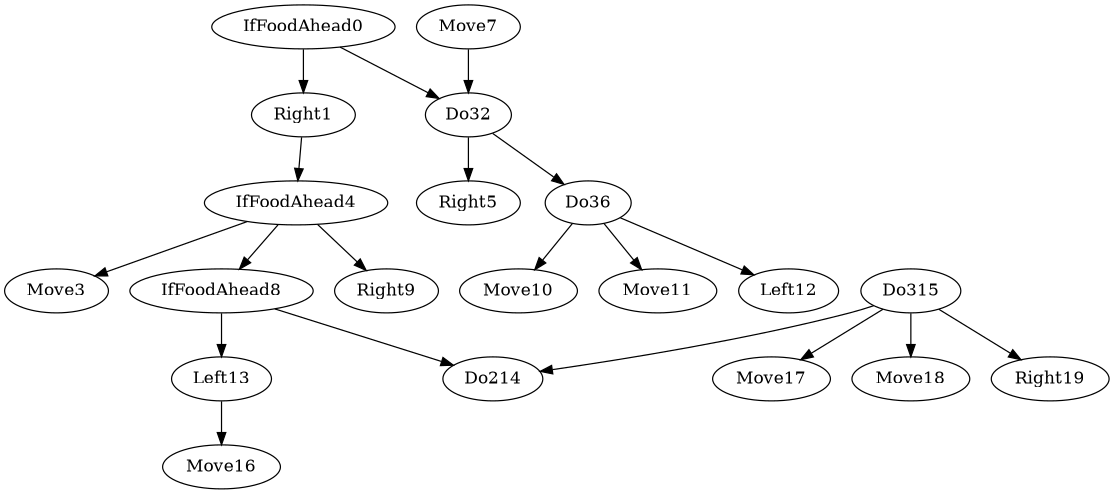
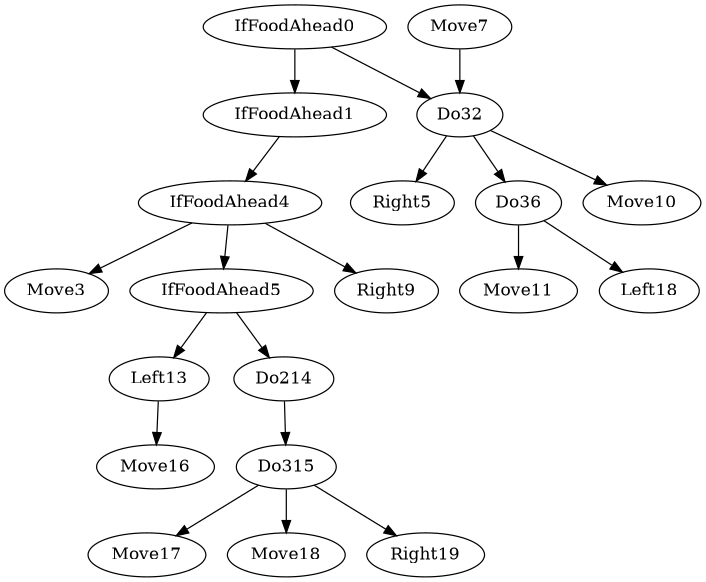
node "Right1": label "Right1" -> "IfFoodAhead1"
edge "Do36" -> "Move10": now "Do32" -> "Move10"
node "IfFoodAhead8": label "IfFoodAhead8" -> "IfFoodAhead5"
node "Left12": label "Left12" -> "Left18"
edge "Do315" -> "Do214": reversed
